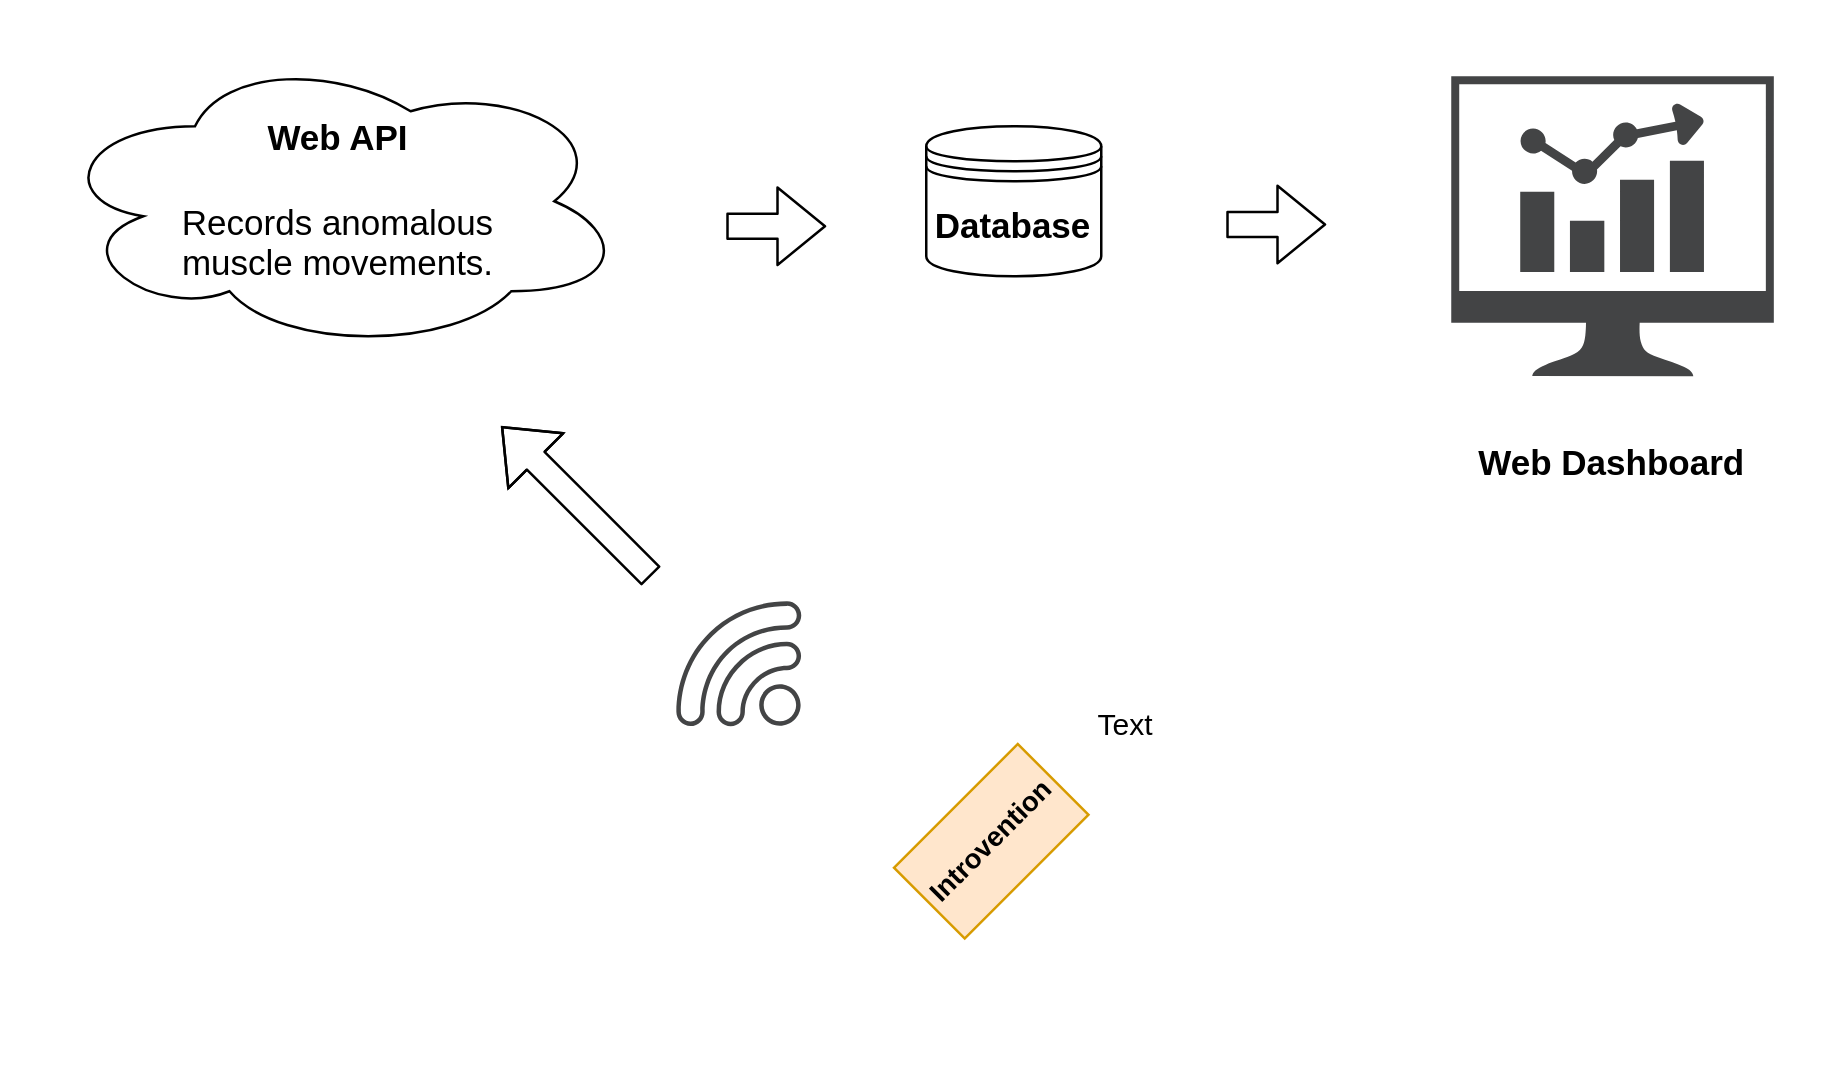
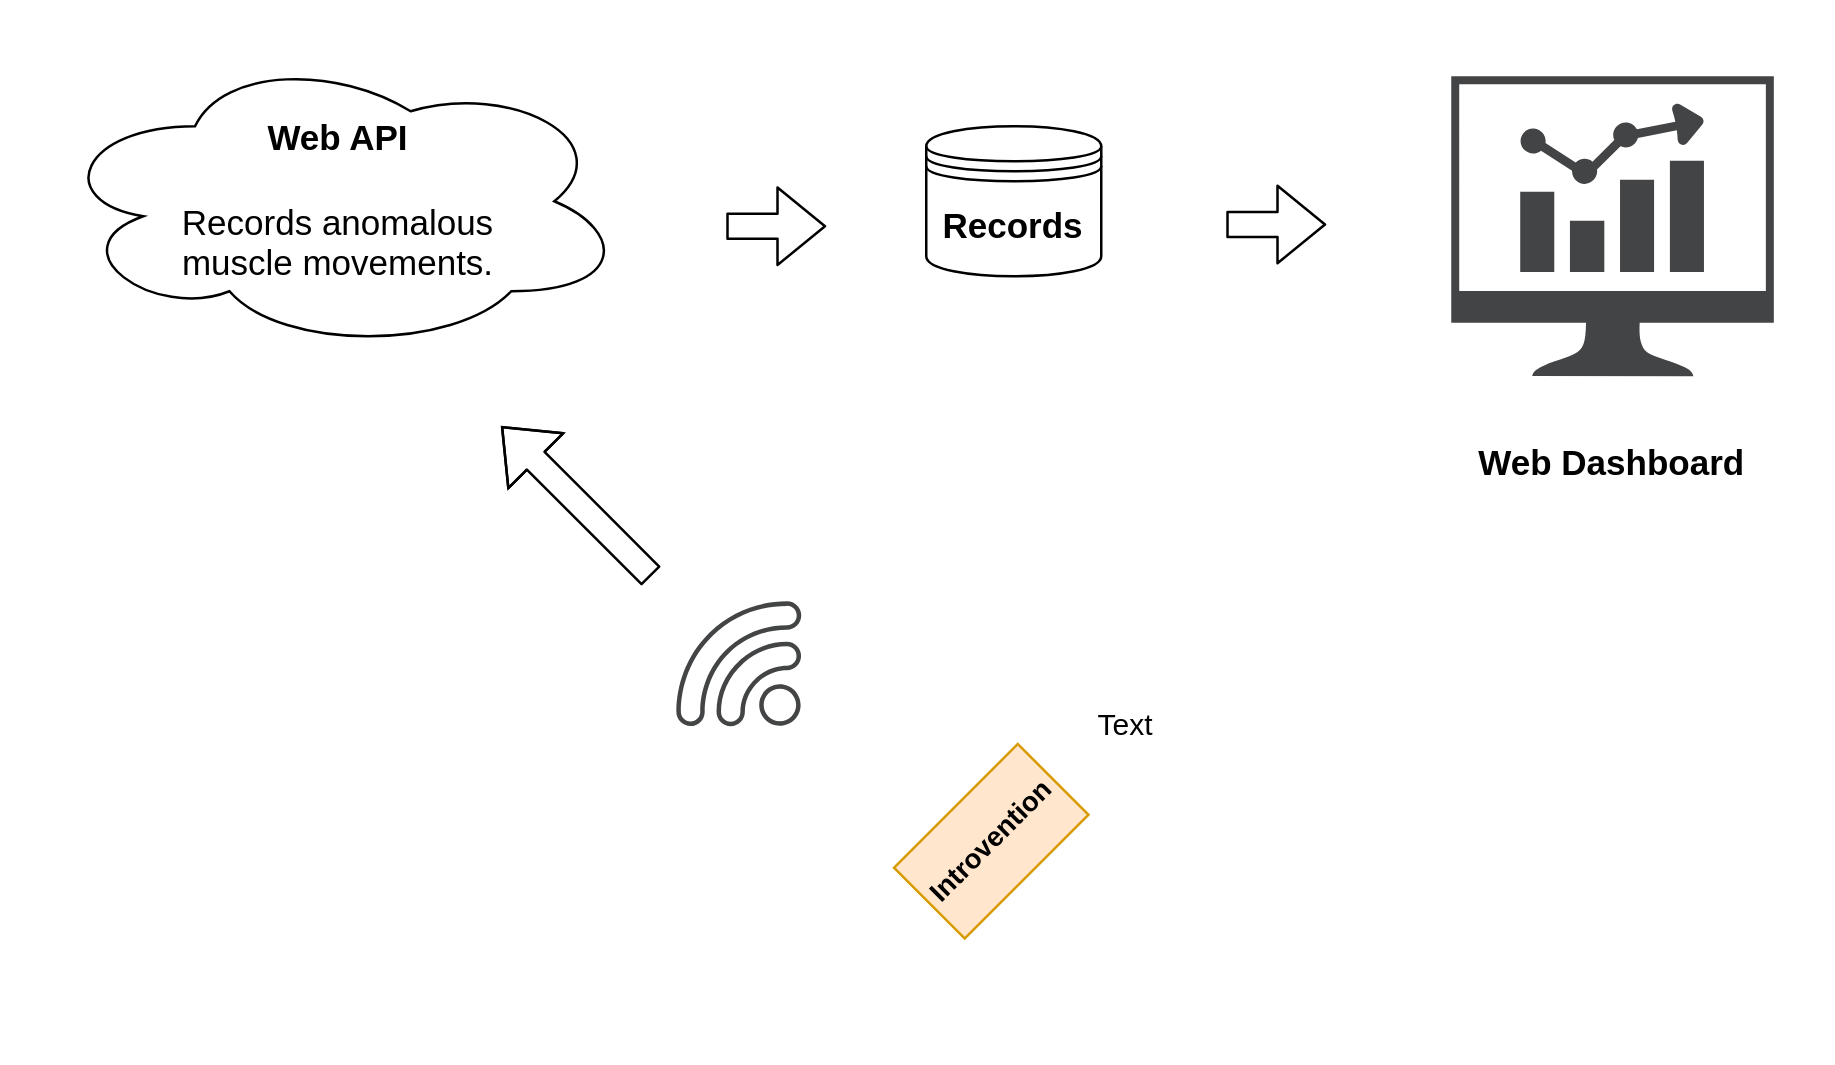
node "Database": label "Database" -> "Records"
